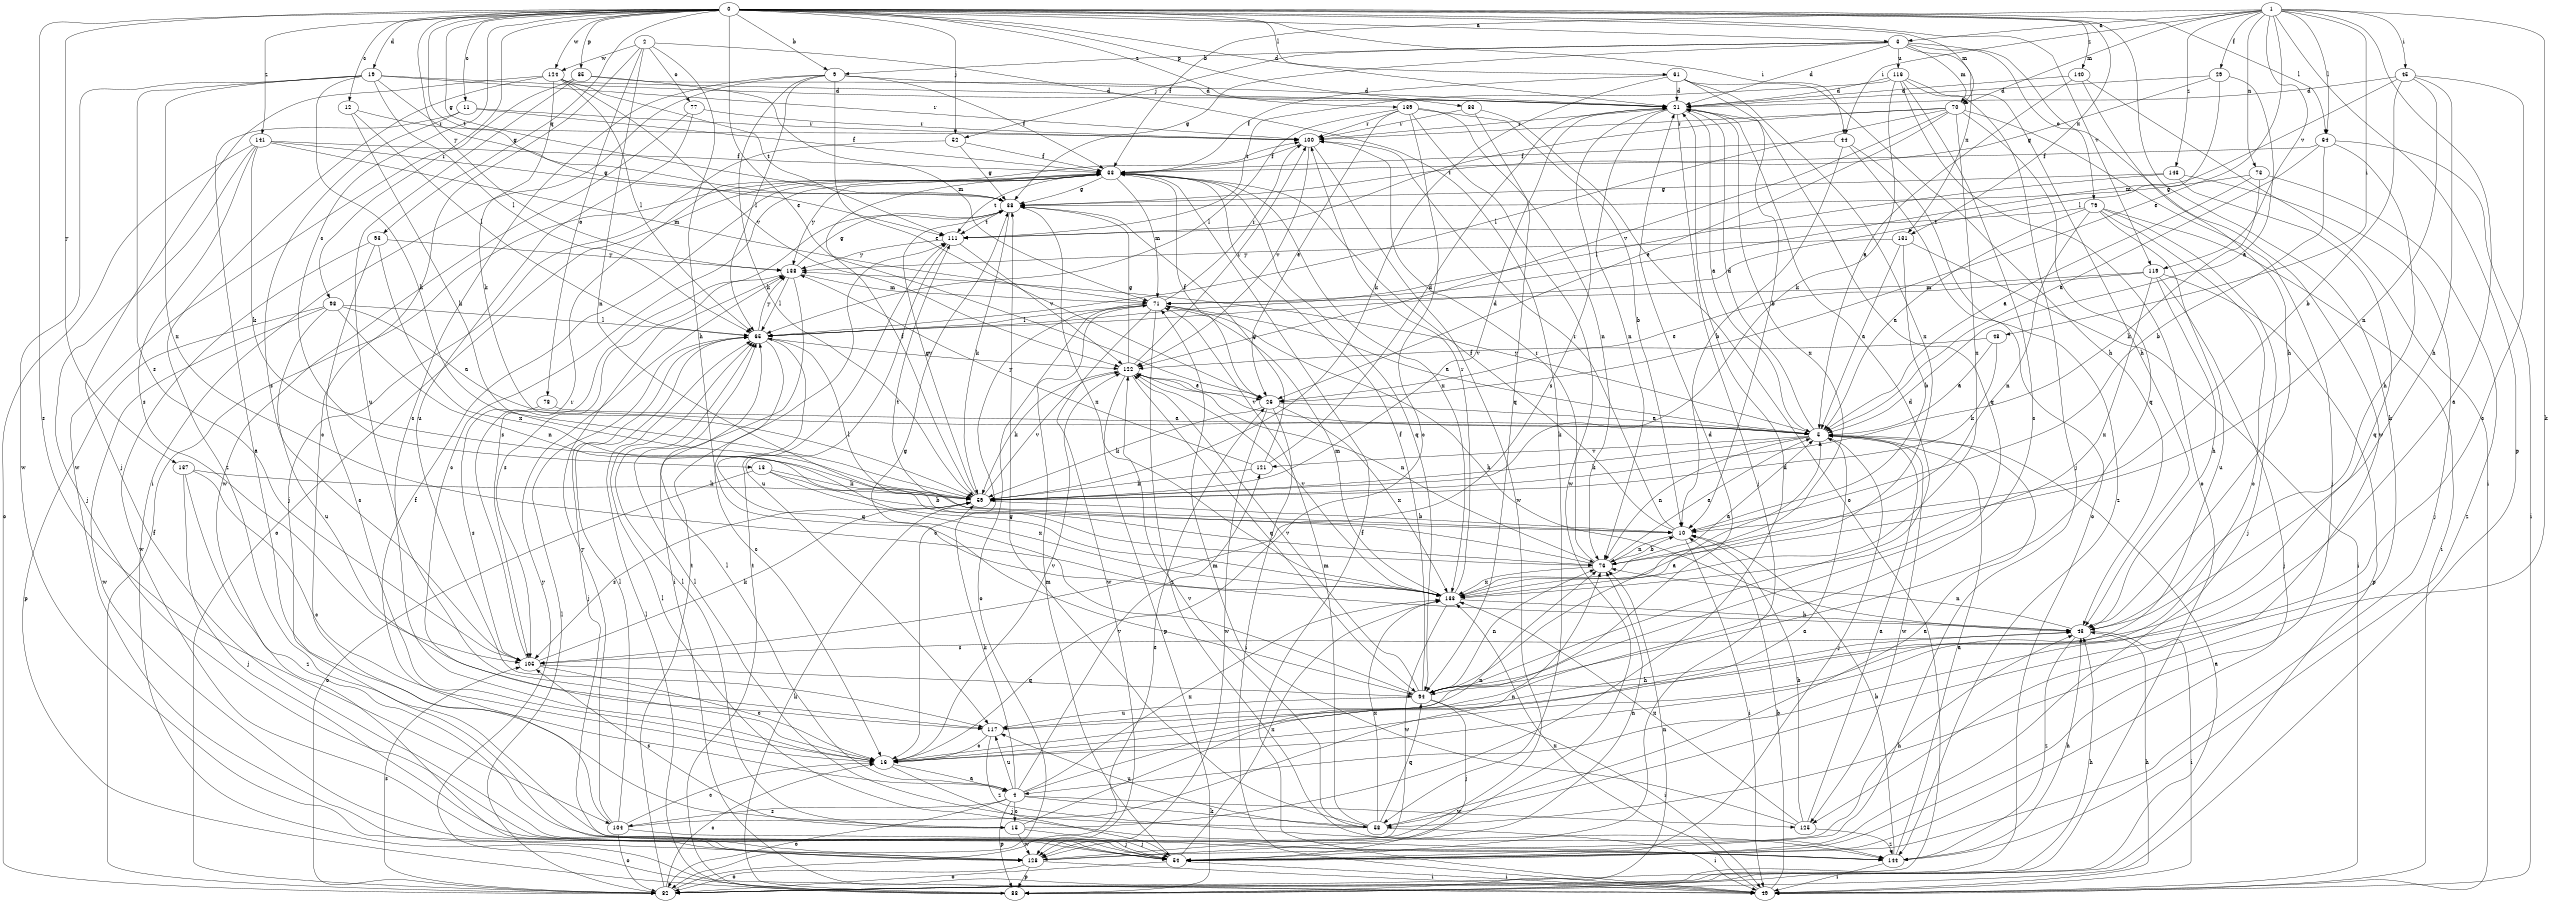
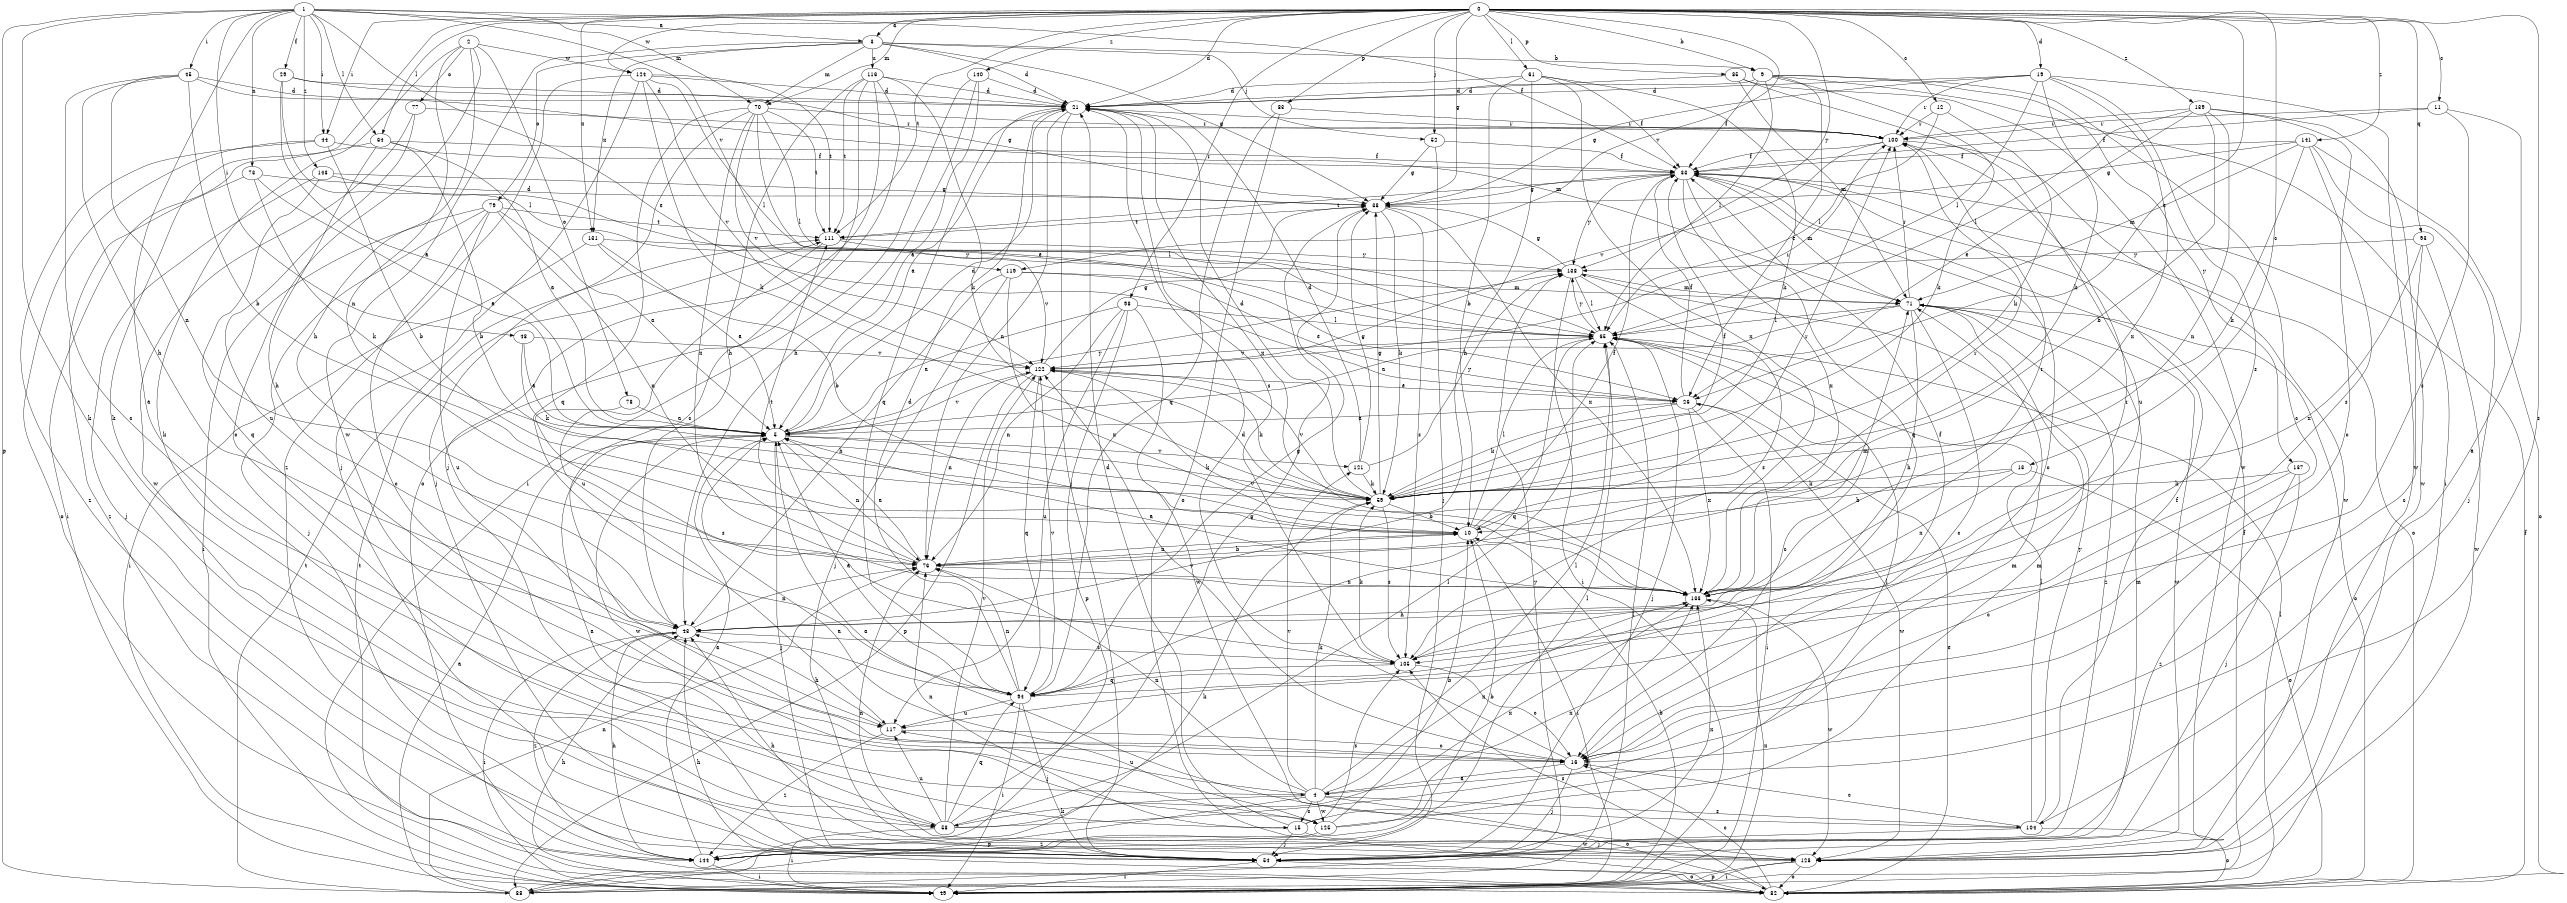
edge "0" -> "137": now "9" -> "137"
edge "73" -> "38": label "g" -> "d"
edge "119" -> "88": removed, label "p"
